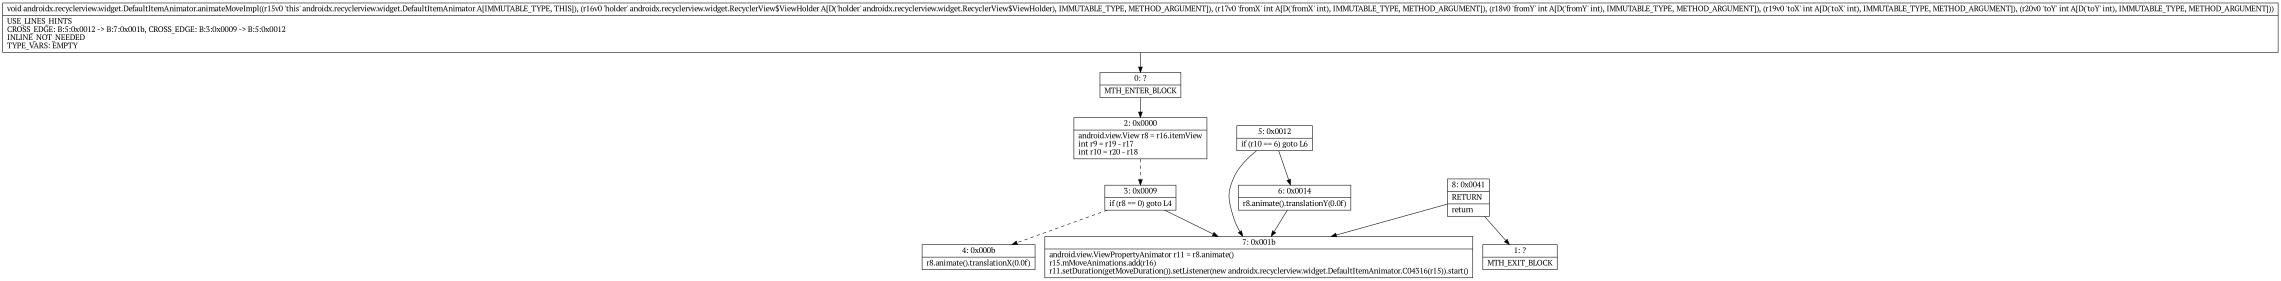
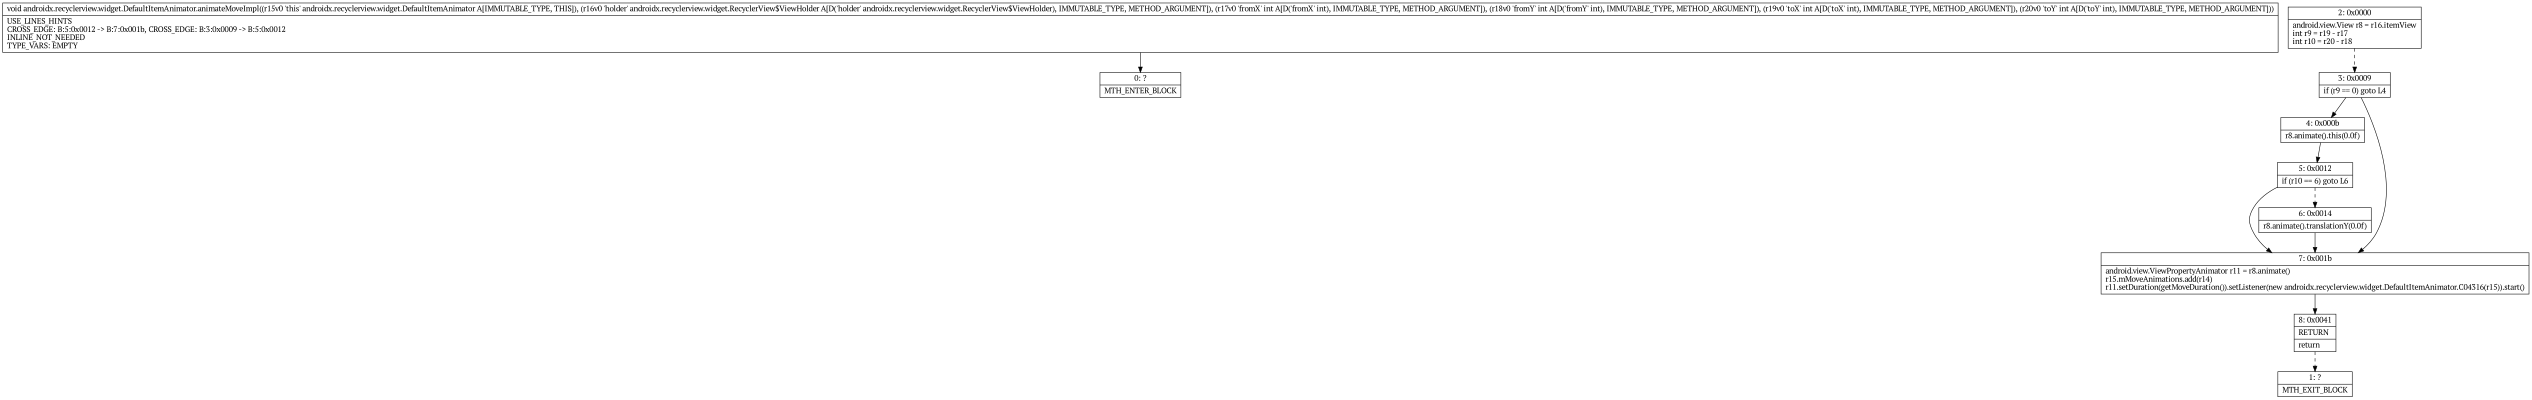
edge "0: ?" -> "2: 0x0000": removed
edge "4: 0x000b" -> "5: 0x0012": added
edge "5: 0x0012" -> "6: 0x0014": style solid -> dashed
node "3: 0x0009": text "if (r8 == 0) goto L4" -> "if (r9 == 0) goto L4"
edge "8: 0x0041" -> "7: 0x001b": reversed
edge "3: 0x0009" -> "4: 0x000b": style dashed -> solid
edge "8: 0x0041" -> "1: ?": style solid -> dashed
node "4: 0x000b": text "r8.animate().translationX(0.0f)" -> "r8.animate().this(0.0f)"
node "7: 0x001b": text "r15.mMoveAnimations.add(r16)" -> "r15.mMoveAnimations.add(r14)"
